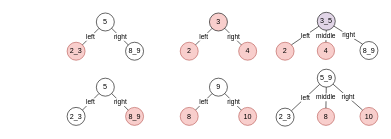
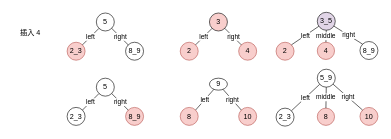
node "插入 4": added
node "9": size 18x18 -> 18x12
